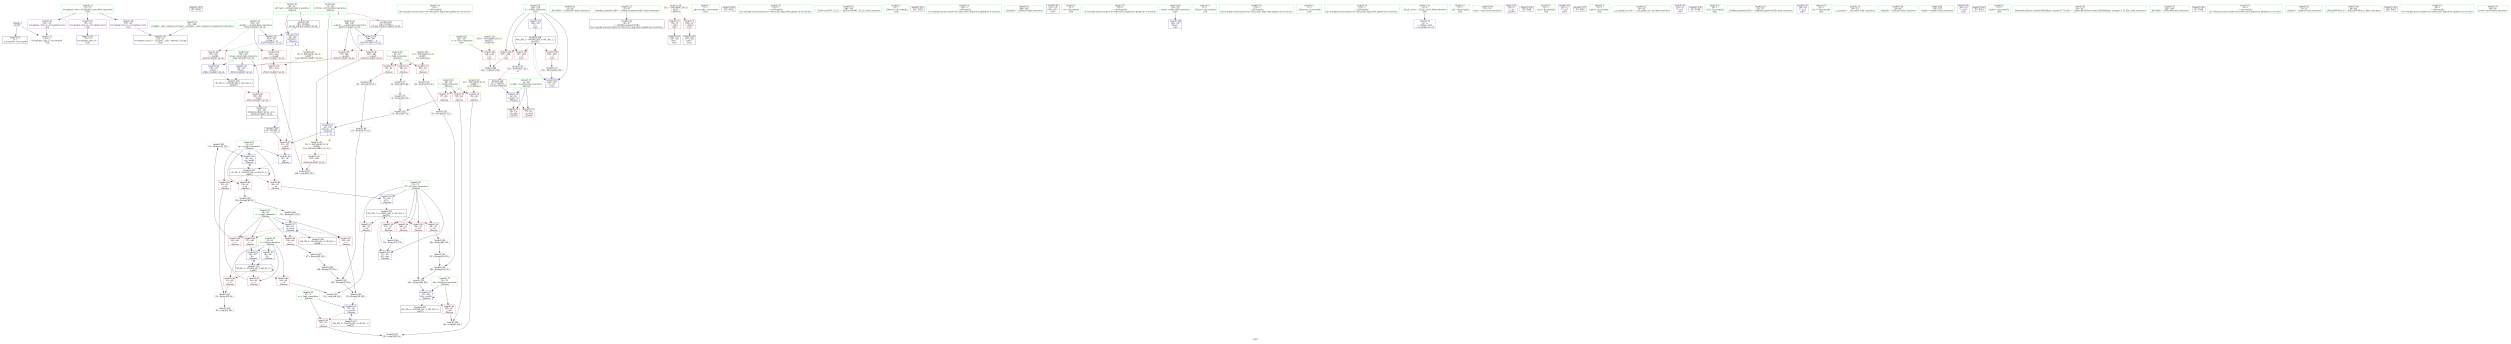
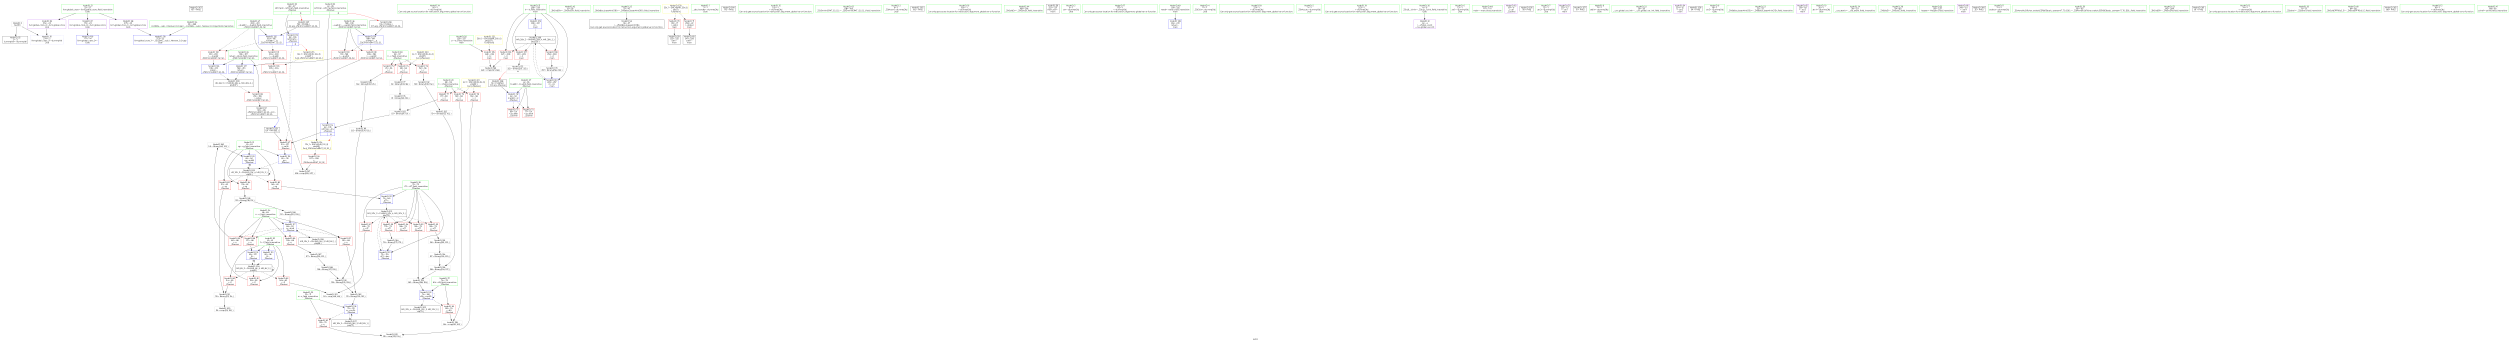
edge "NodeID: 45" -> "NodeID: 127": color red -> black
